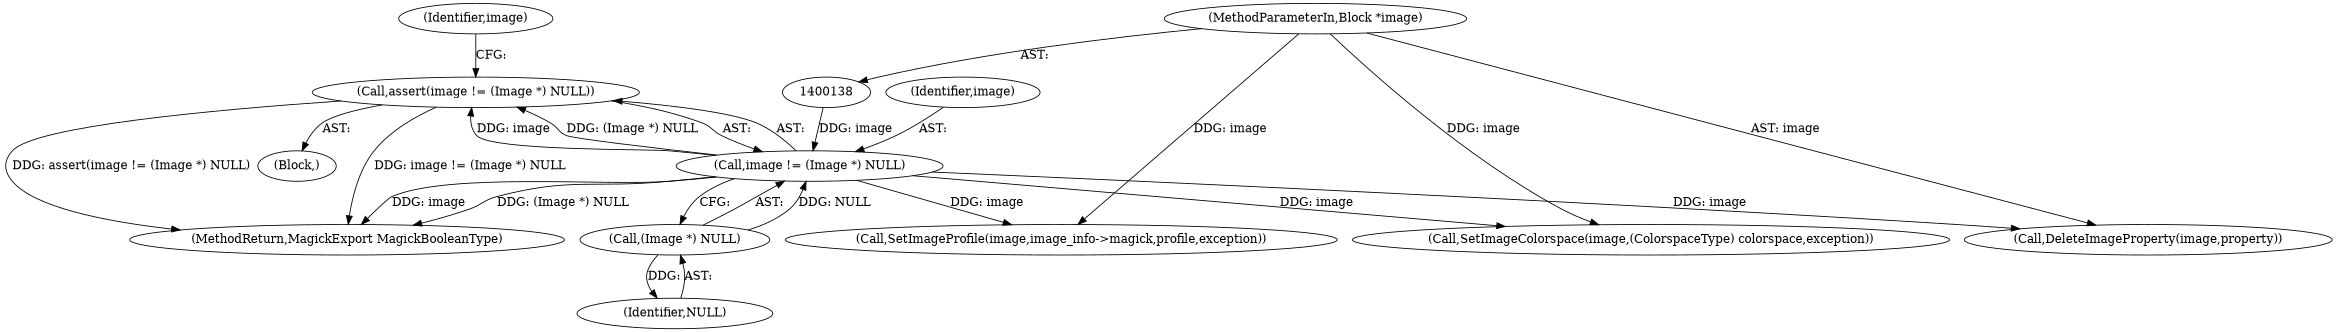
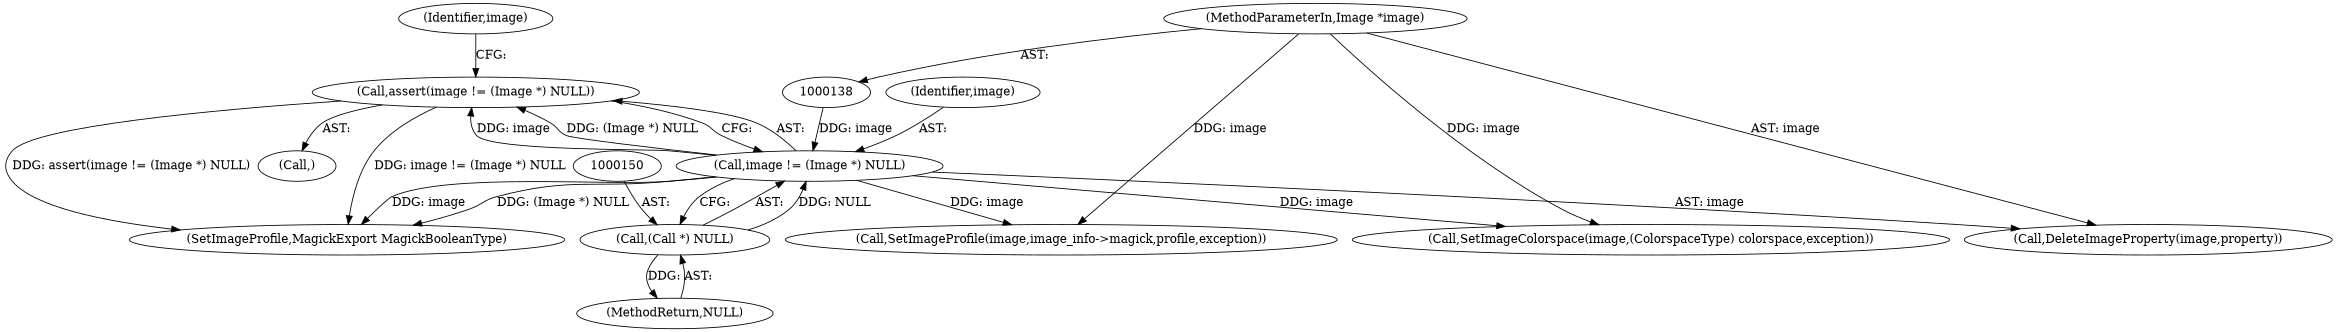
node "(MethodParameterIn,Block *image)": label "(MethodParameterIn,Block *image)" -> "(MethodParameterIn,Image *image)"
node "1400138": label "1400138" -> "1000138"
edge "(Call,assert(image != (Image *) NULL))" -> "(Call,image != (Image *) NULL)": label "AST: " -> "CFG: "
node "(Block,)": label "(Block,)" -> "(Call,)"
node "1000150": added
edge "(Call,image != (Image *) NULL)" -> "(Call,DeleteImageProperty(image,property))": label "DDG: image" -> "AST: image"
node "(MethodReturn,MagickExport MagickBooleanType)": label "(MethodReturn,MagickExport MagickBooleanType)" -> "(SetImageProfile,MagickExport MagickBooleanType)"
node "(Call,(Image *) NULL)": label "(Call,(Image *) NULL)" -> "(Call,(Call *) NULL)"
node "(Identifier,NULL)": label "(Identifier,NULL)" -> "(MethodReturn,NULL)"
